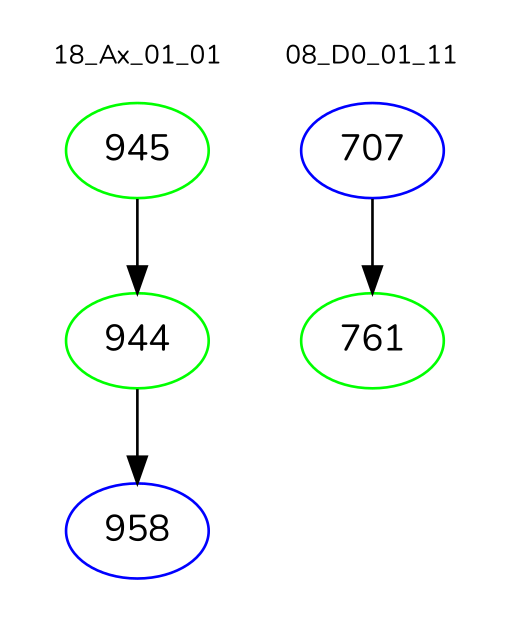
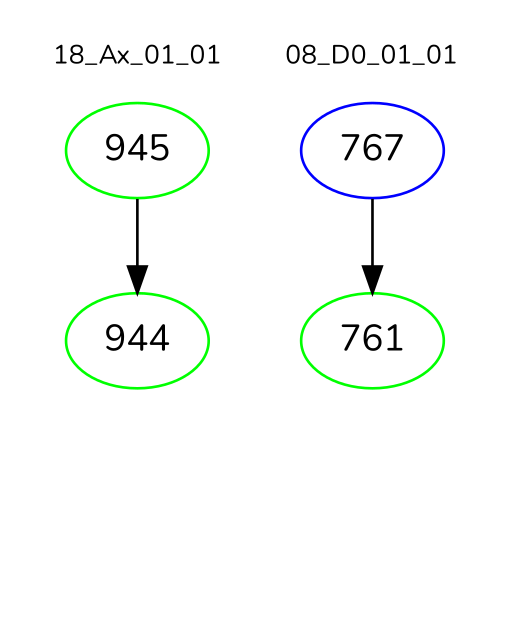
cluster "08_D0_01_11": label "08_D0_01_11" -> "08_D0_01_01"
node "707": label "707" -> "767"
node "958": removed
